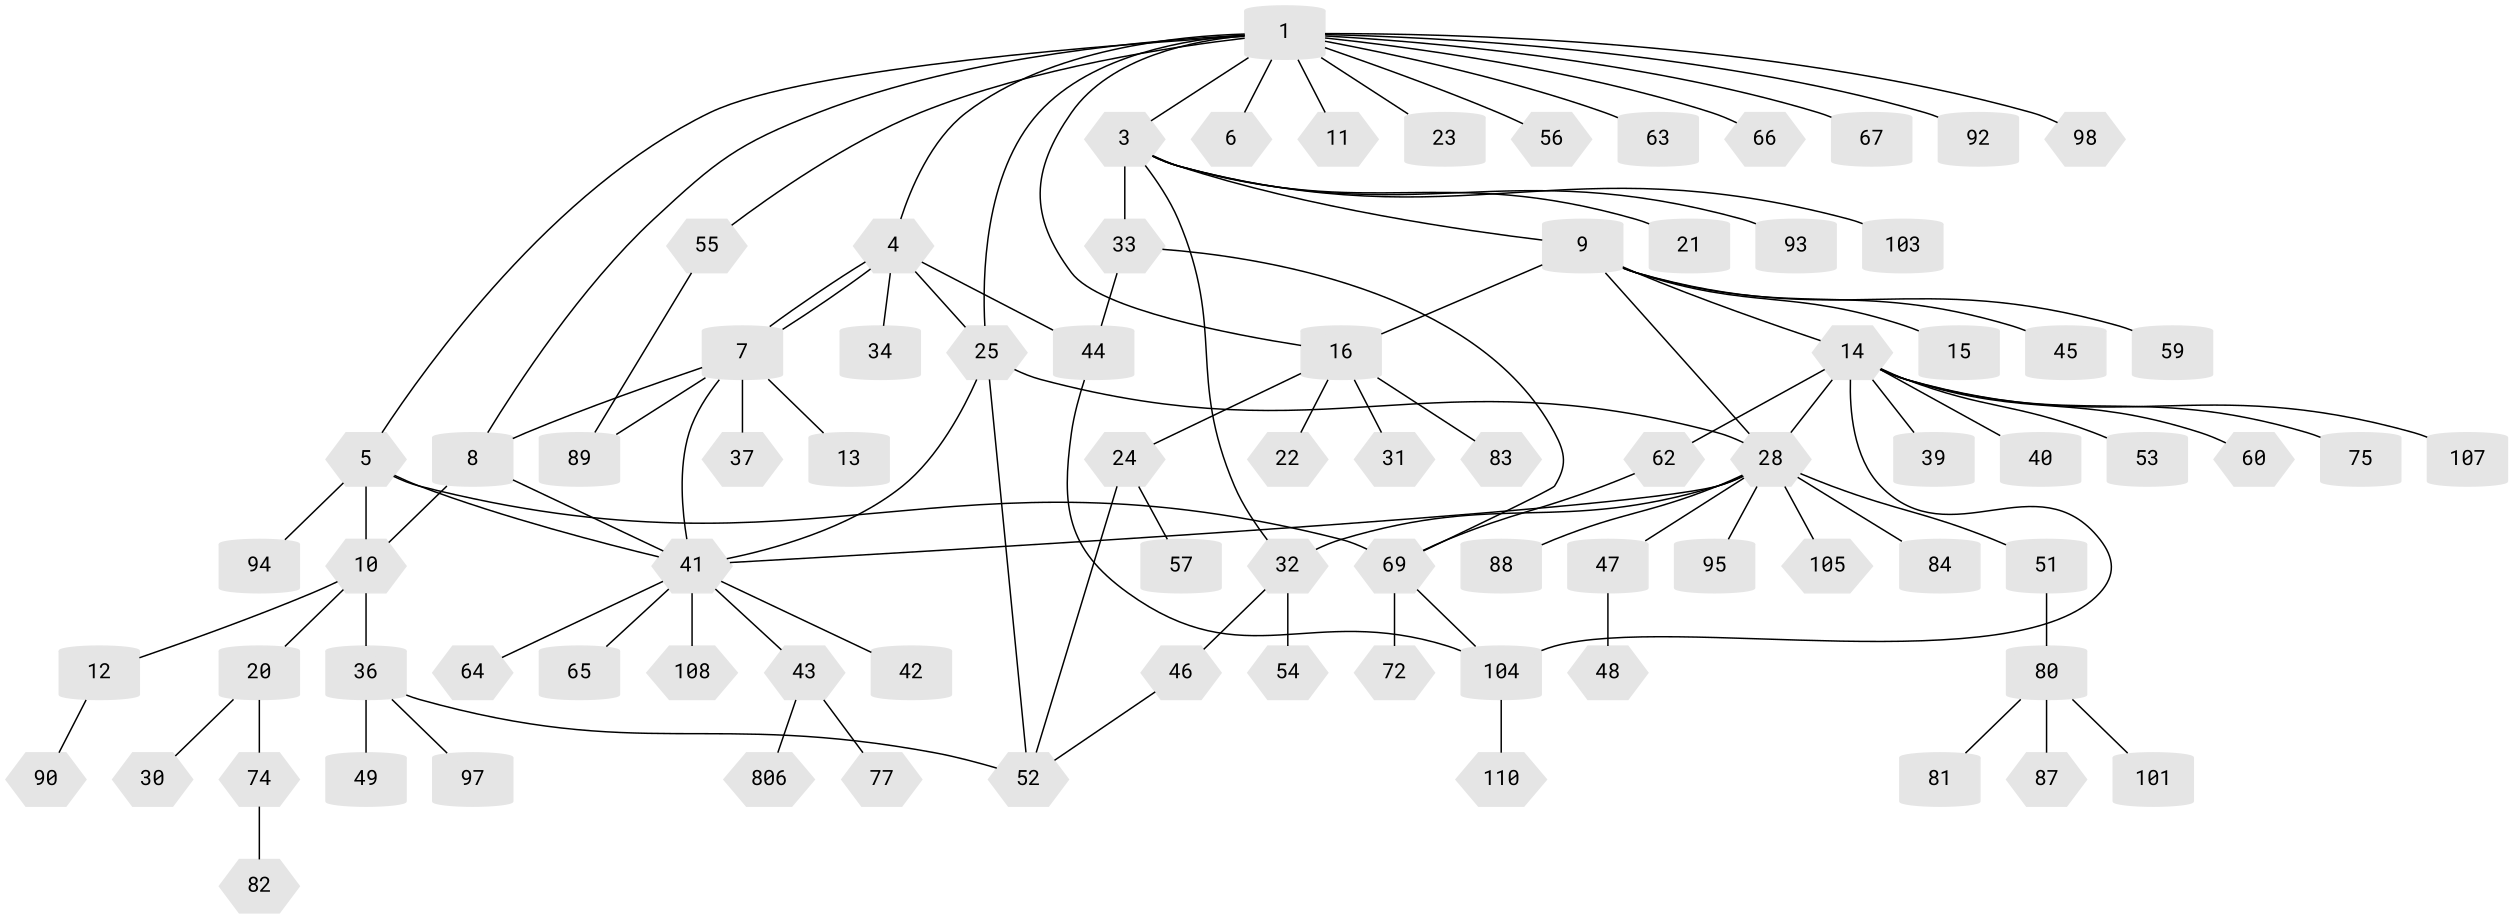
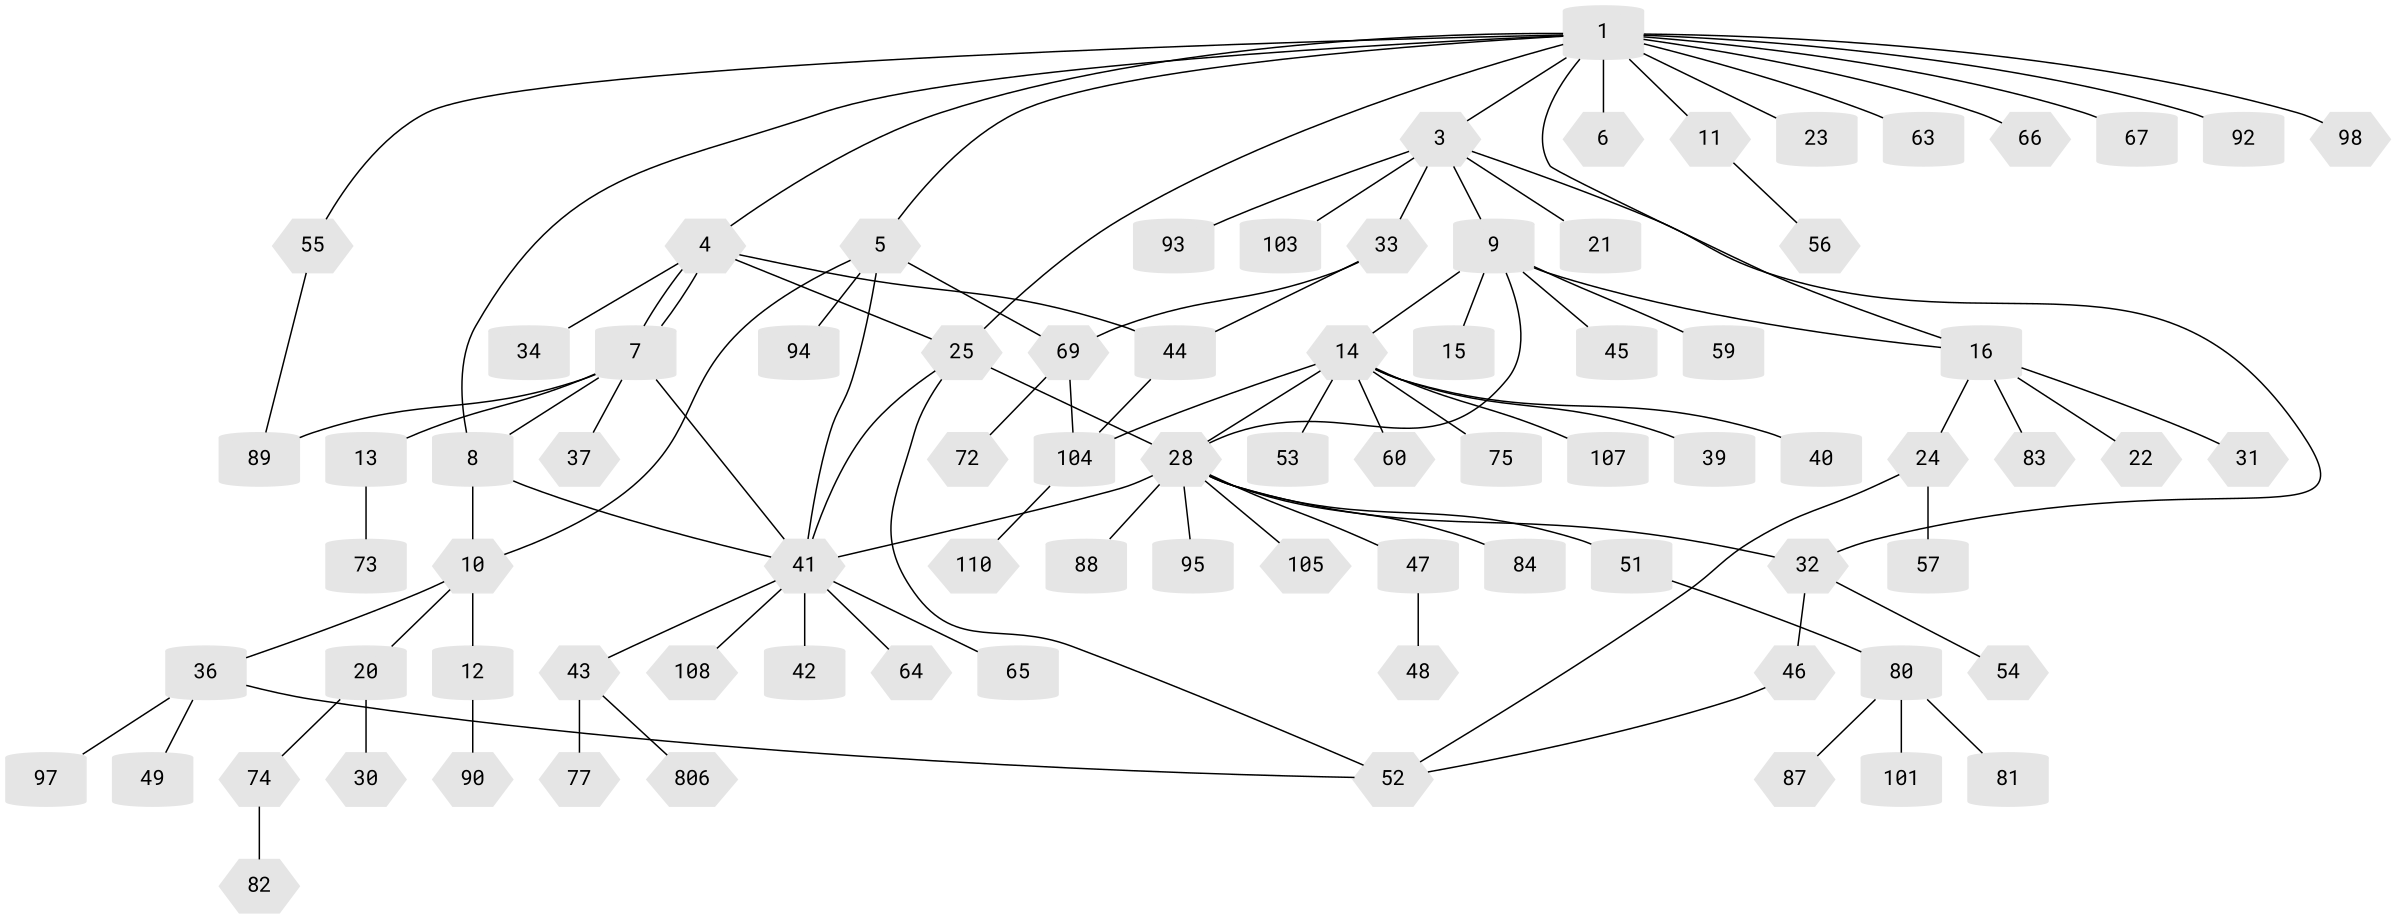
edge "1" -- "56": now "11" -- "56"
node "62": removed
node "73": added
